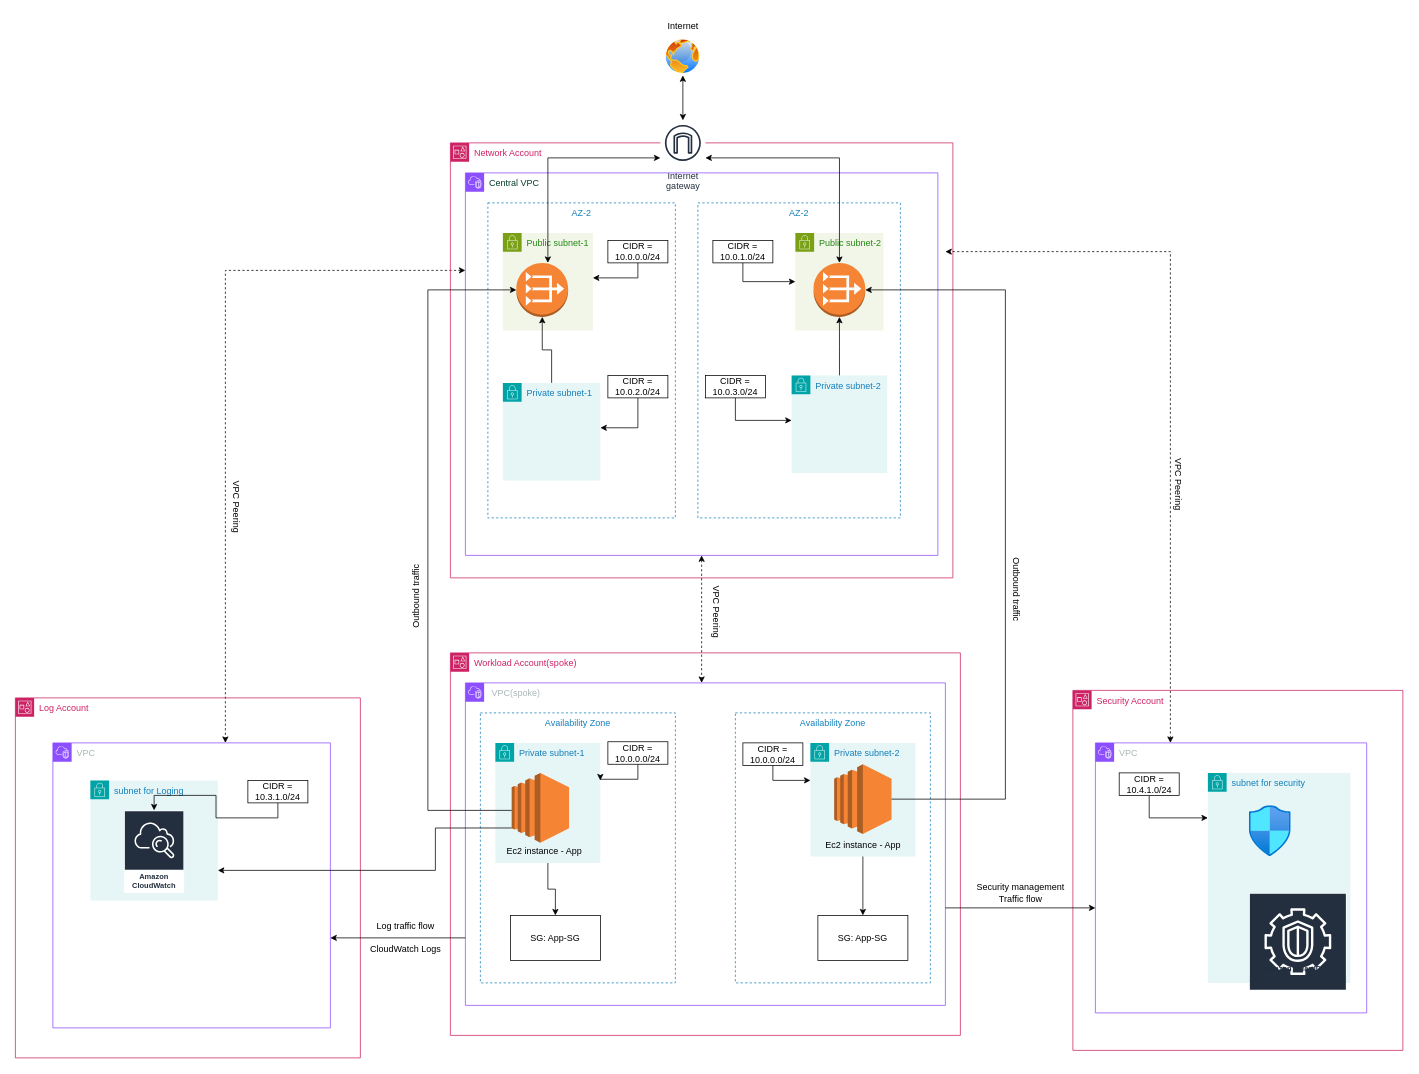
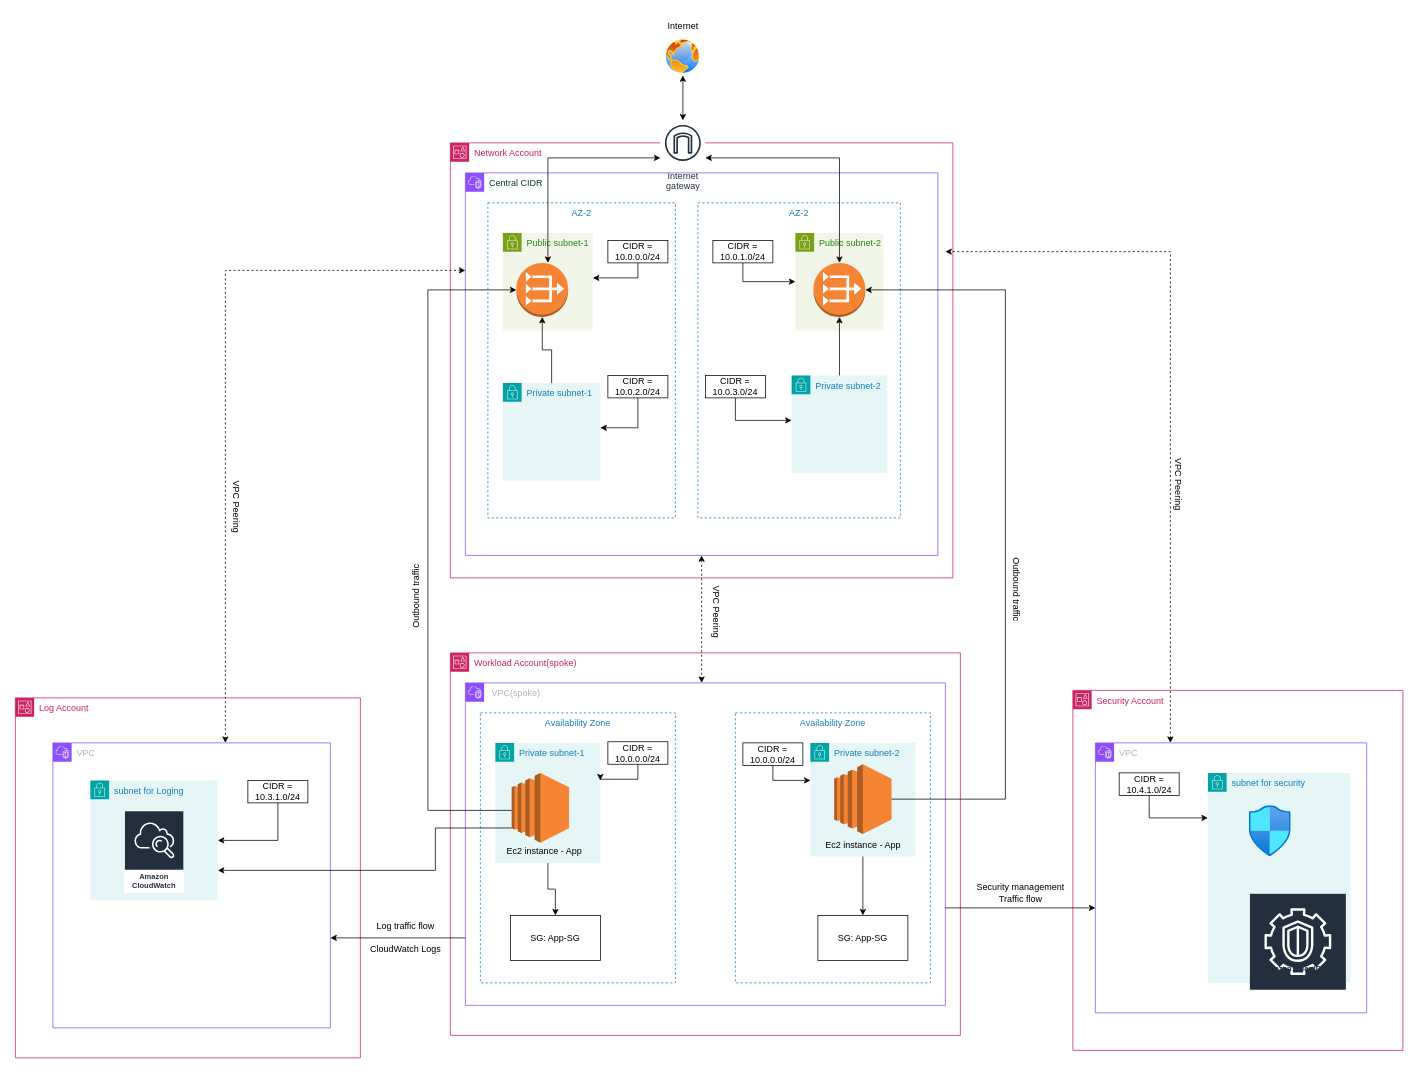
node "Central VPC": label "Central VPC" -> "Central CIDR"
edge "CIDR = 10.3.1.0/24" -> "Amazon CloudWatch": now "CIDR = 10.3.1.0/24" -> "subnet for Loging"
